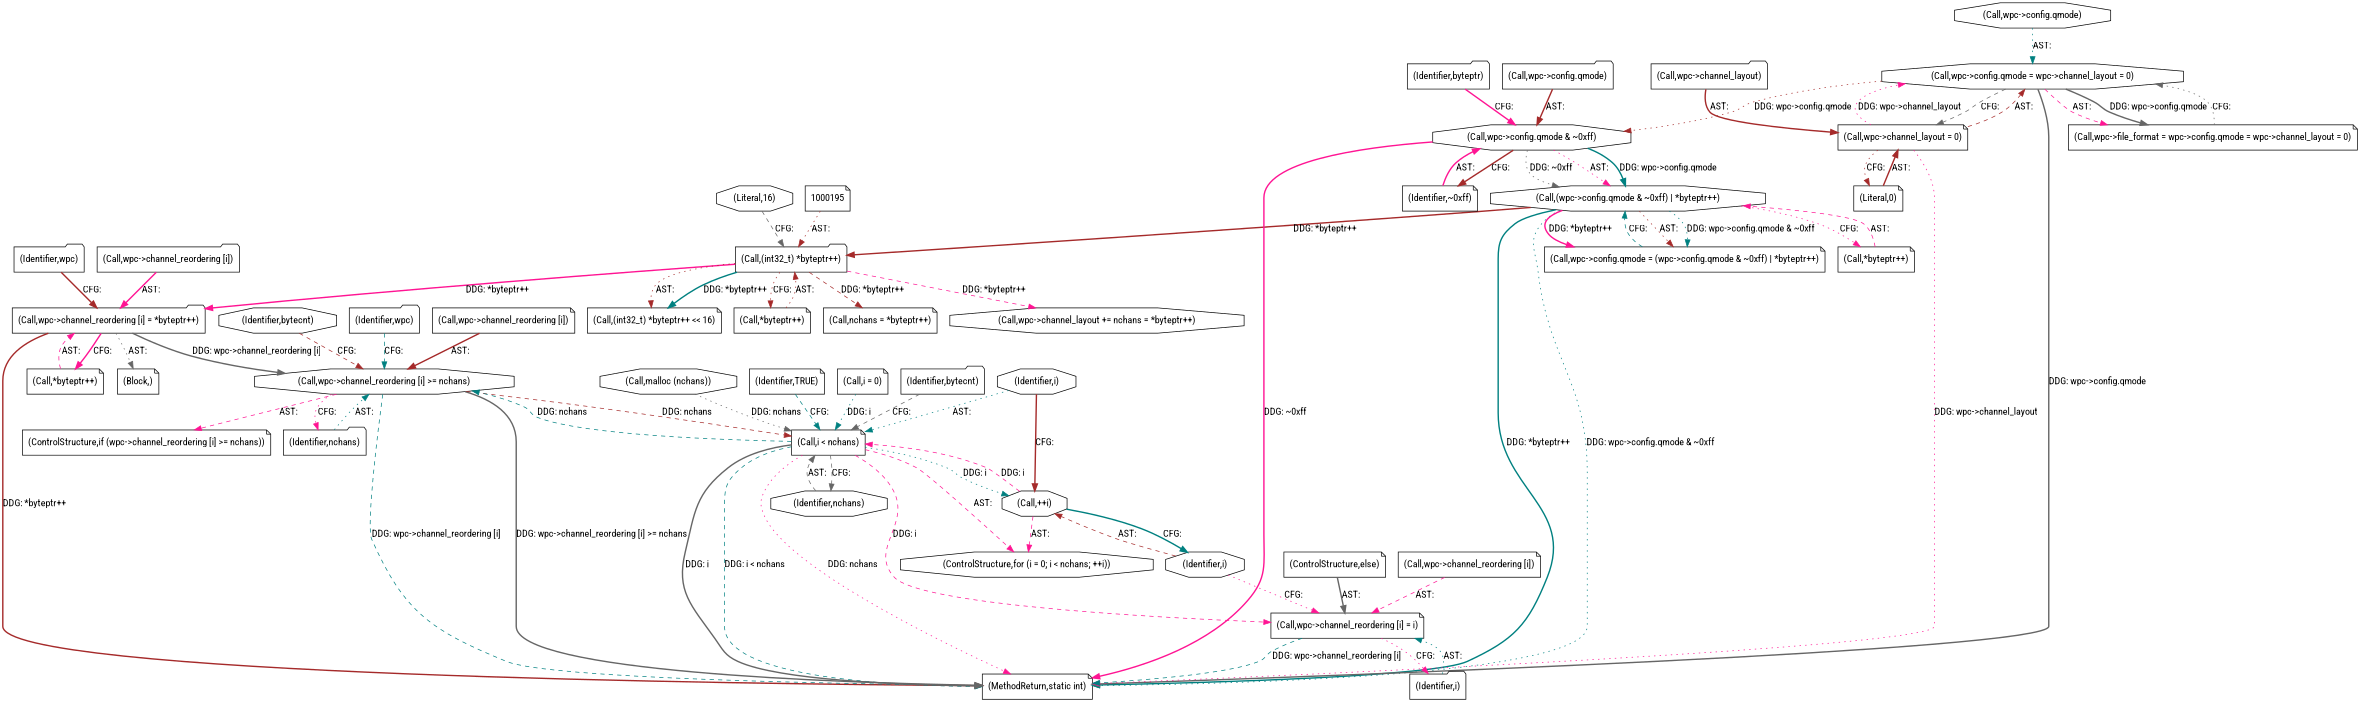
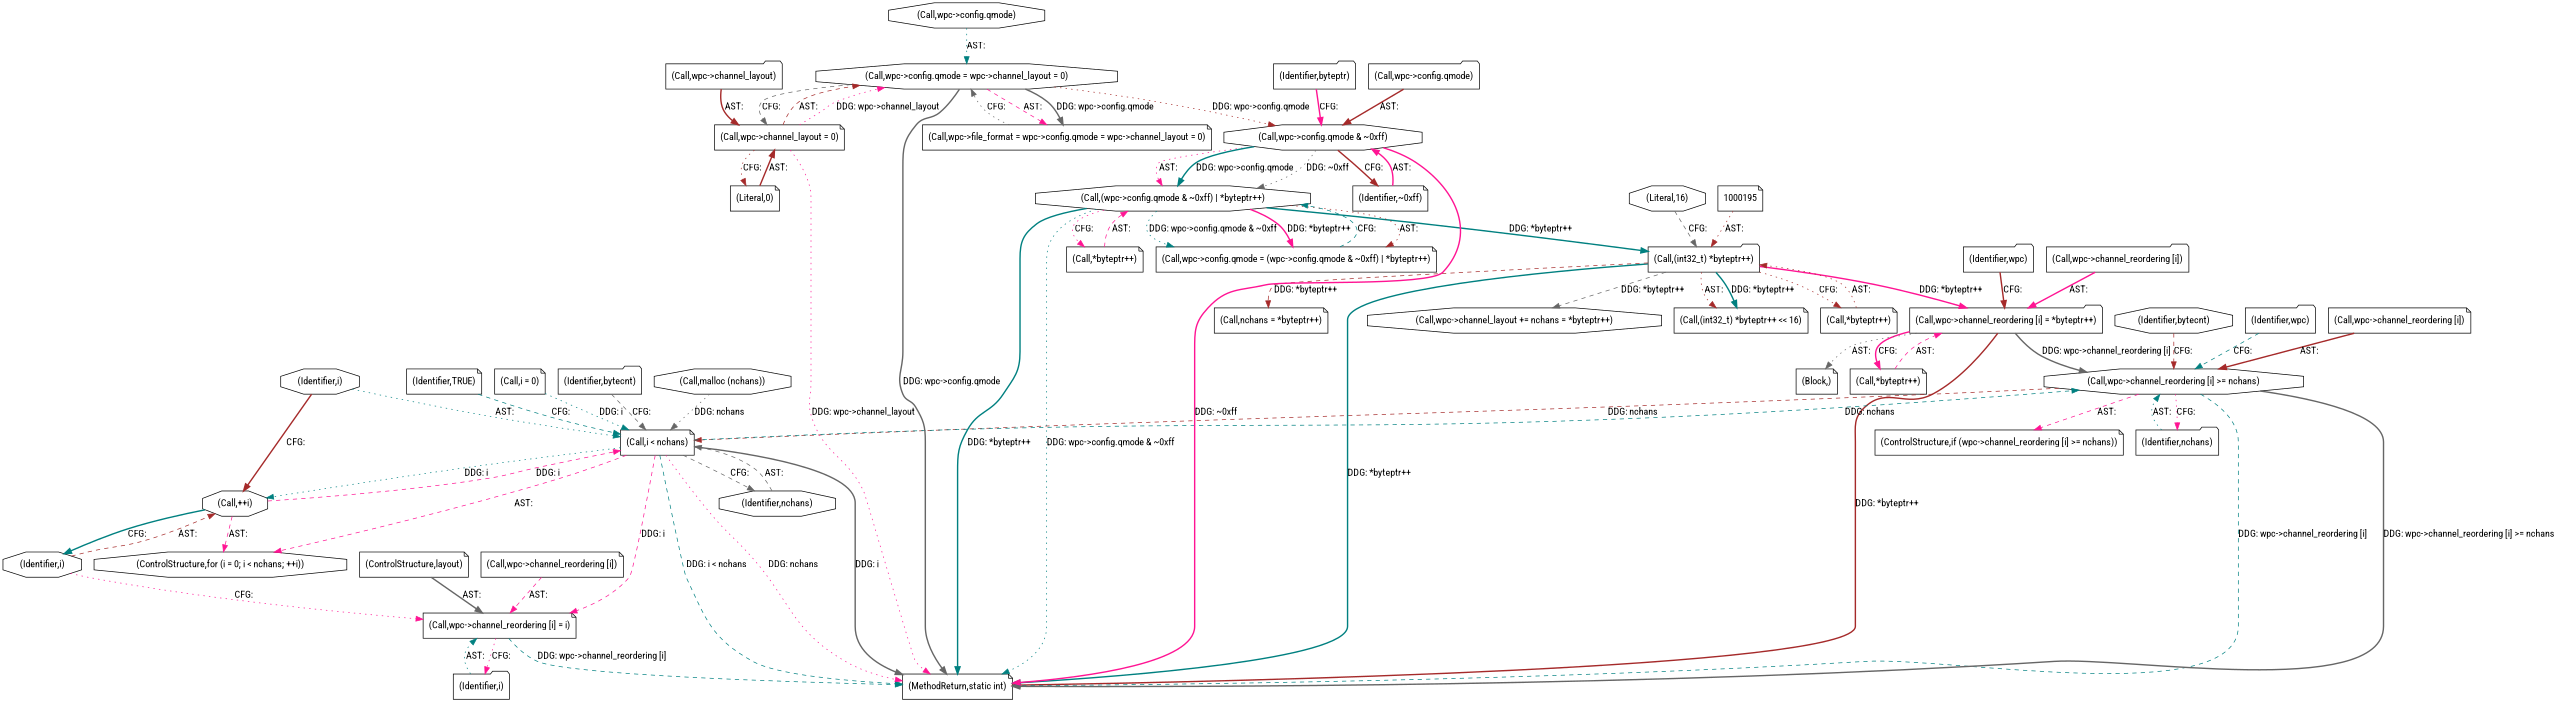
edge "(Call,(wpc->config.qmode & ~0xff) | *byteptr++)" -> "(Call,(int32_t) *byteptr++)": color brown -> teal
edge "(Call,(int32_t) *byteptr++)" -> "(Call,wpc->channel_layout += nchans = *byteptr++)": color deeppink -> gray40
edge "(Call,(int32_t) *byteptr++)" -> "(MethodReturn,static int)": added, label "DDG: *byteptr++"
node "(ControlStructure,else)": label "(ControlStructure,else)" -> "(ControlStructure,layout)"
